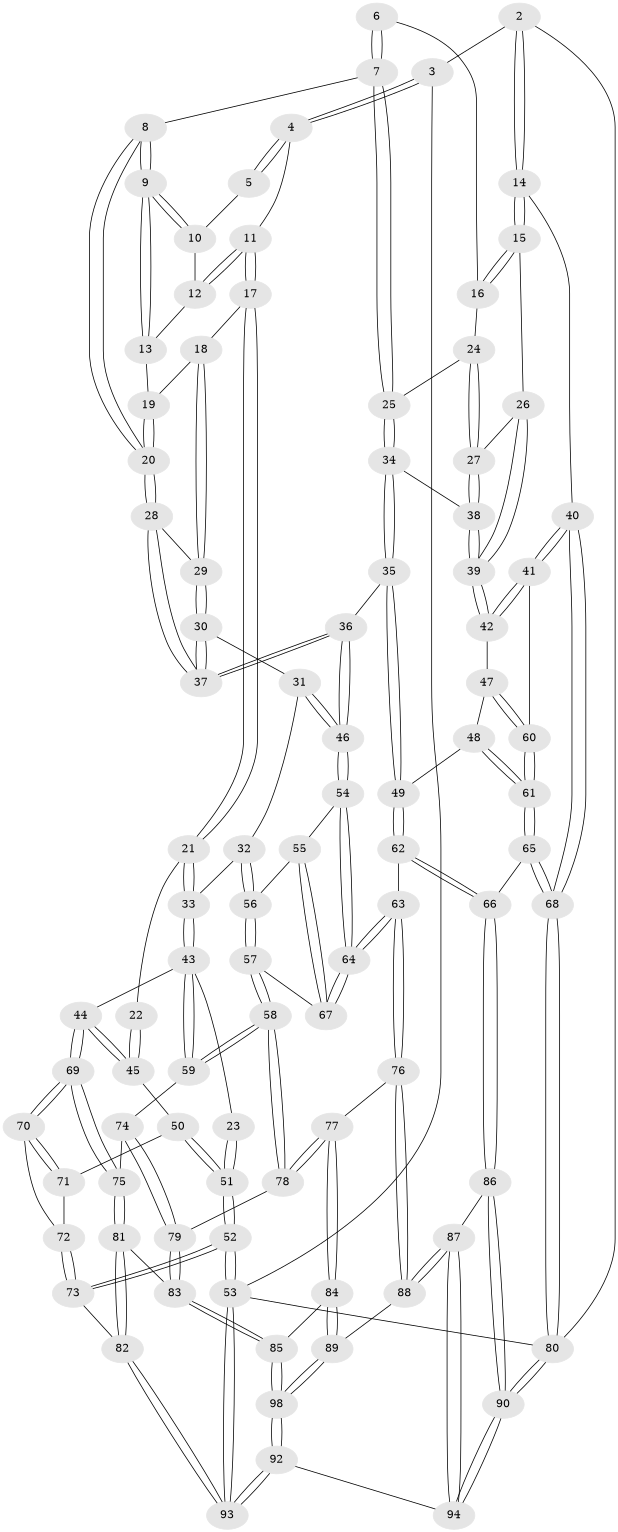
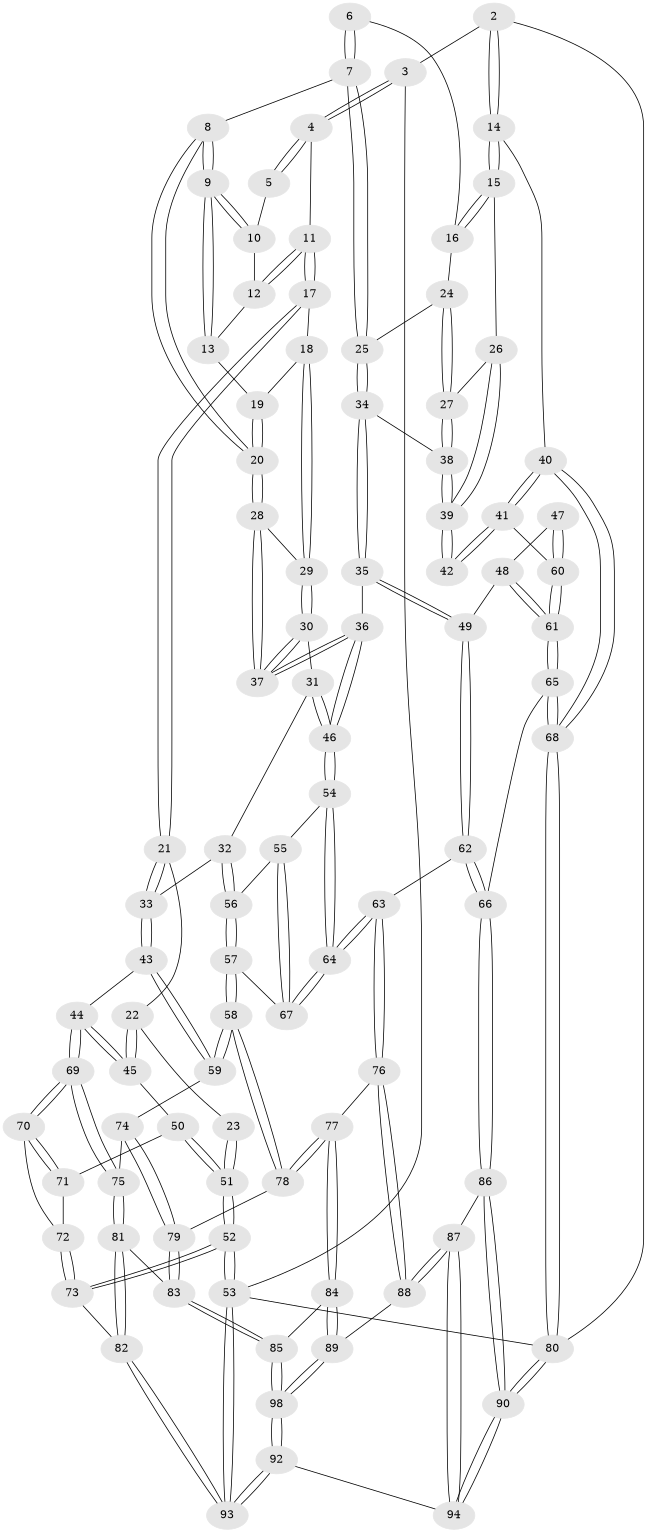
edge "42" -- "47": removed
edge "43" -- "23": now "22" -- "23"
